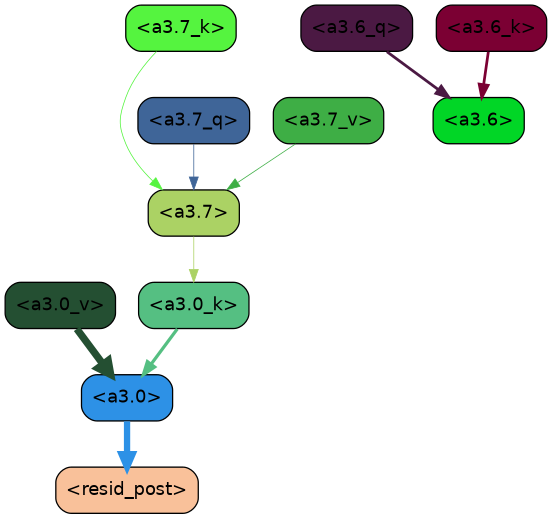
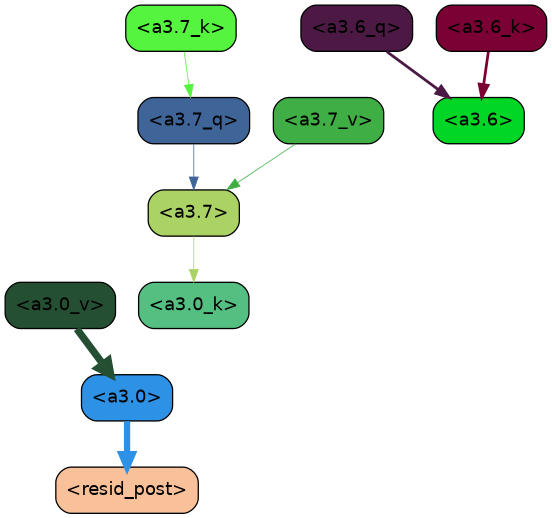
edge "<a3.7_k>" -> "<a3.7>": now "<a3.7_k>" -> "<a3.7_q>"
edge "<a3.0_k>" -> "<a3.0>": removed
